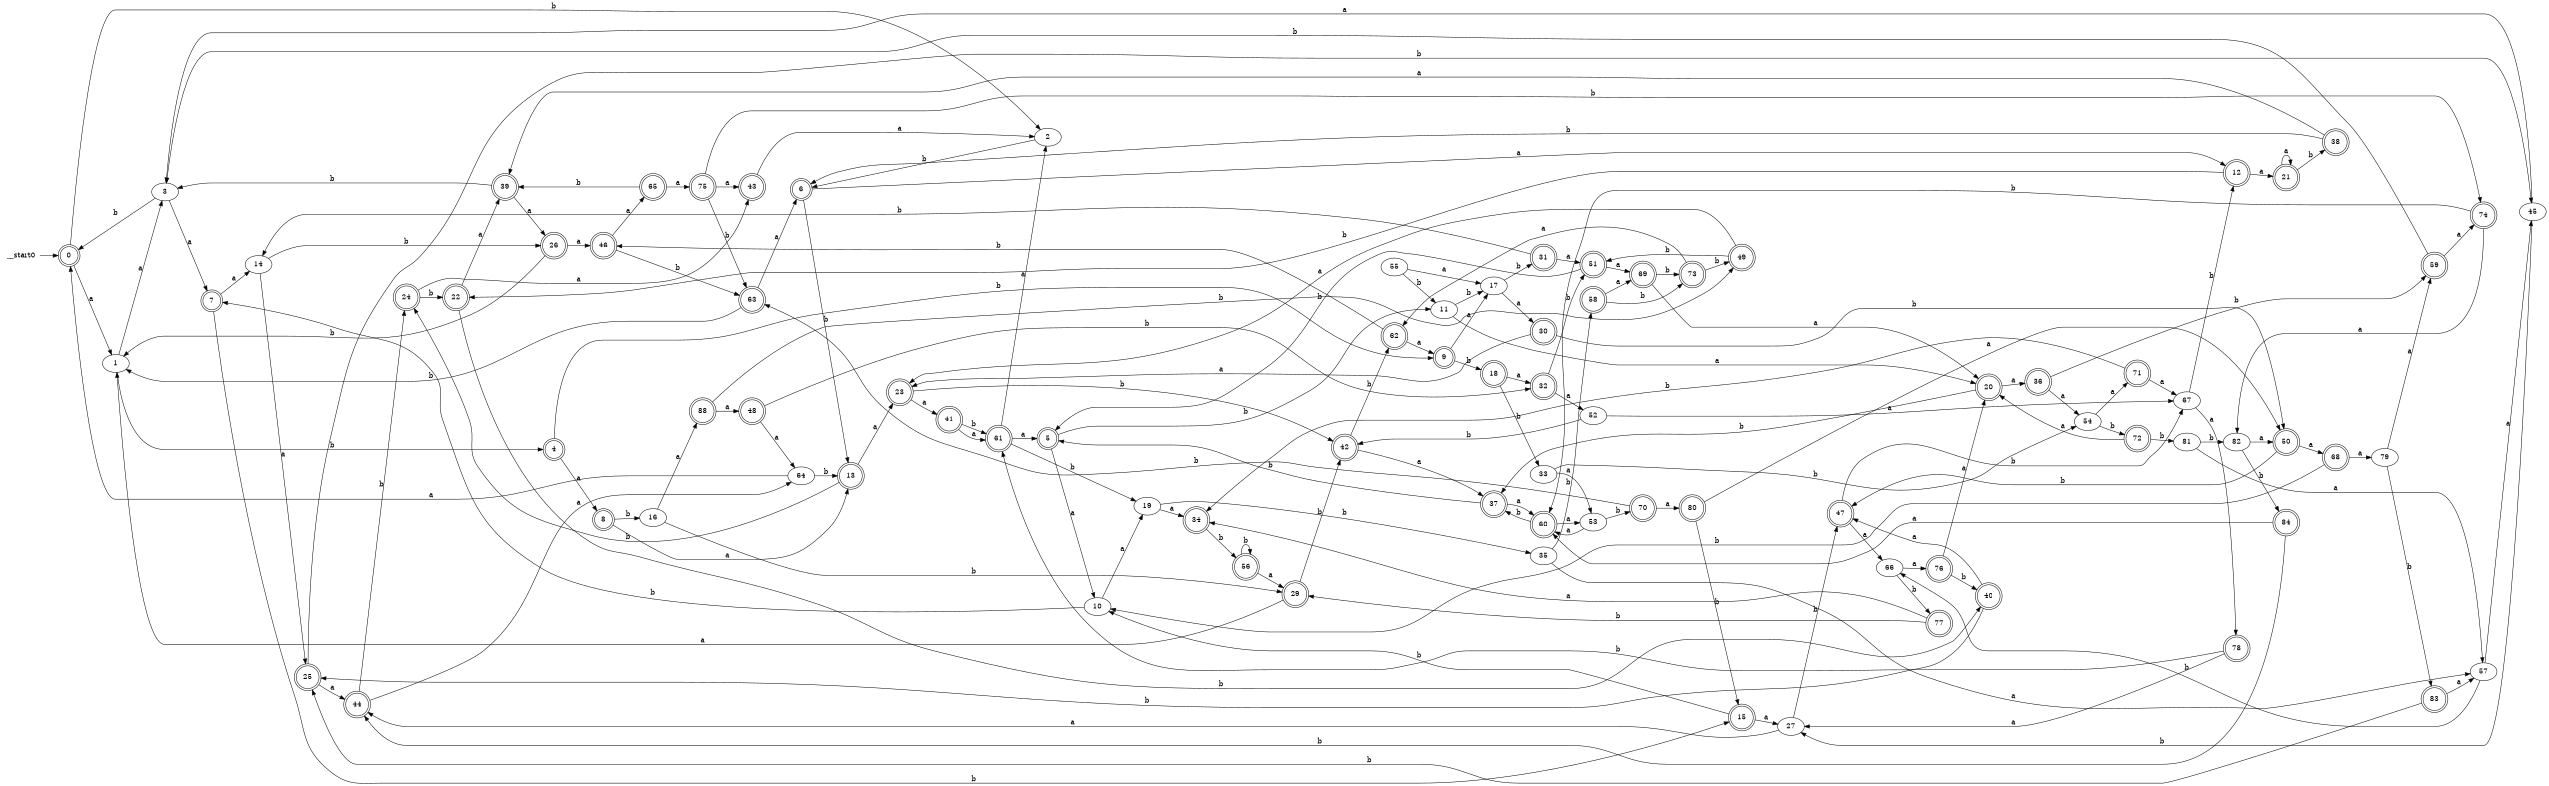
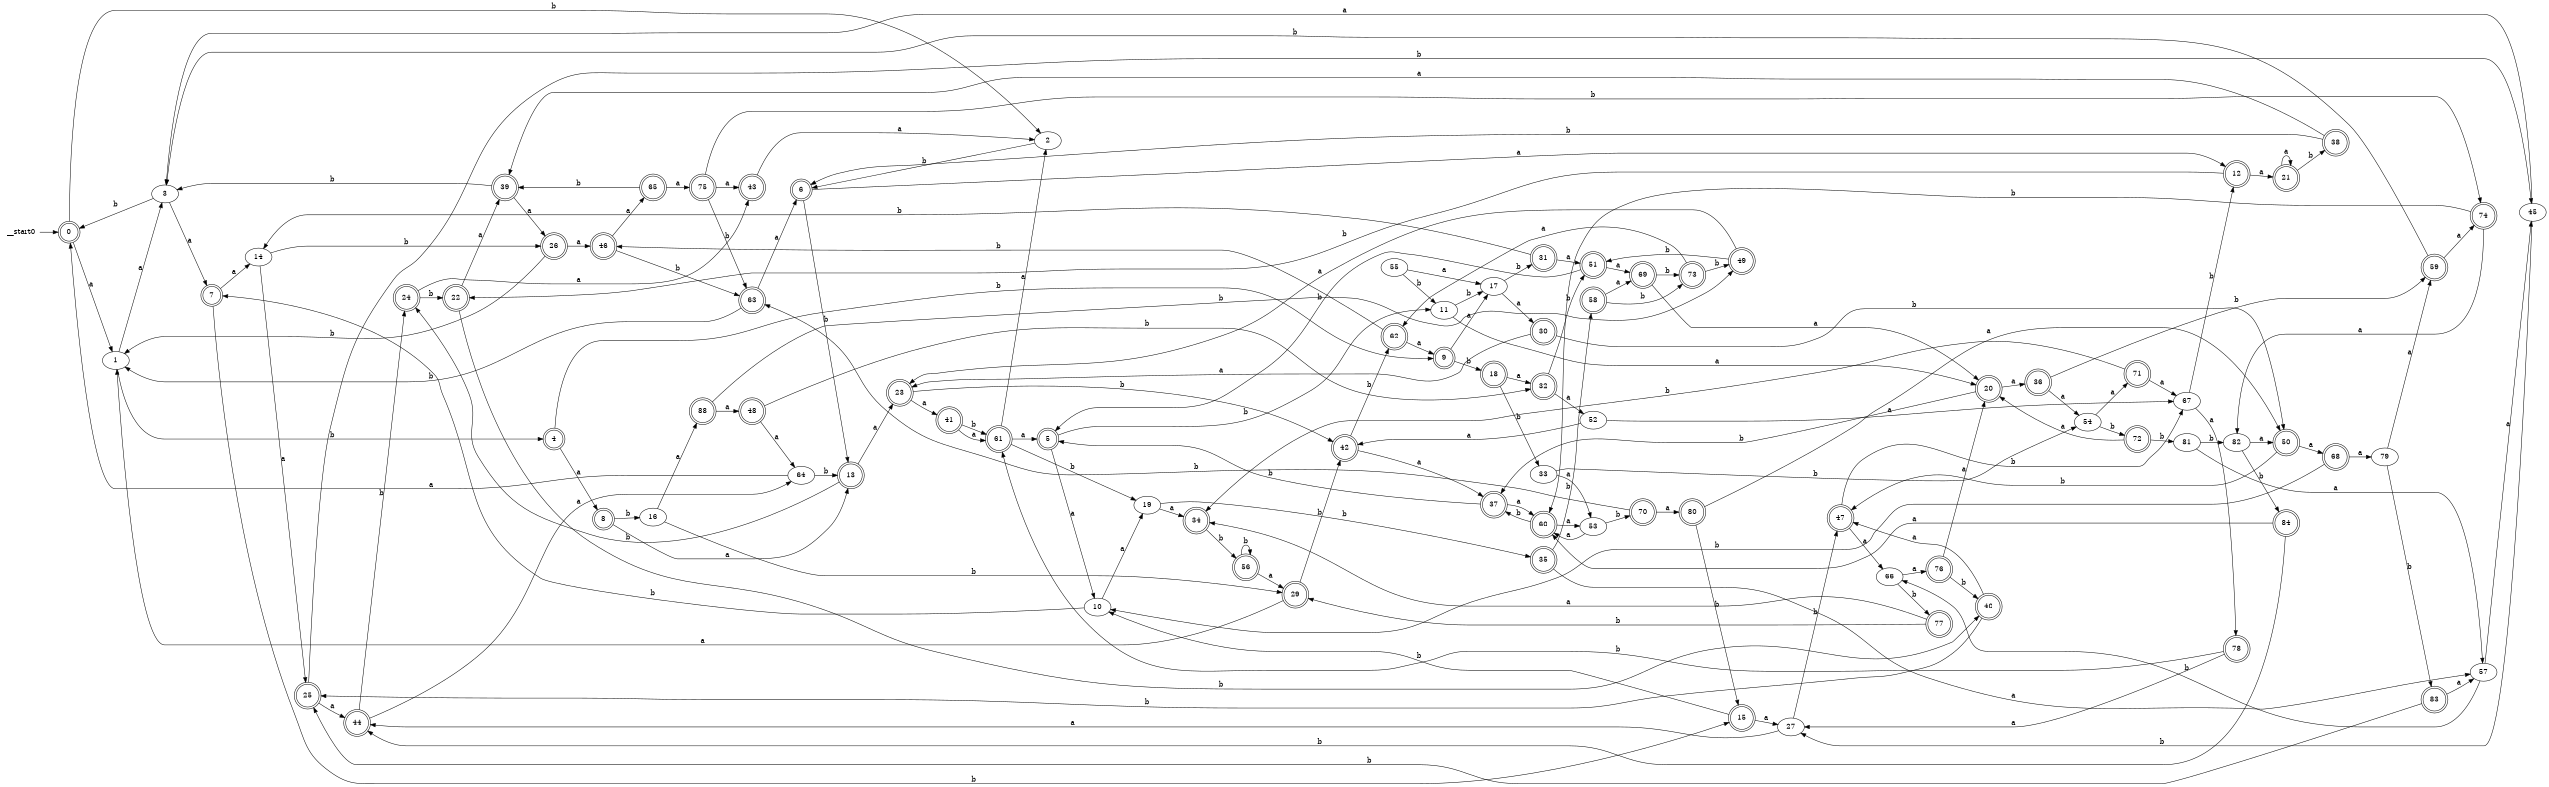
edge "52" -> "42": label "b" -> "a"
node "35": shape ellipse -> doublecircle
